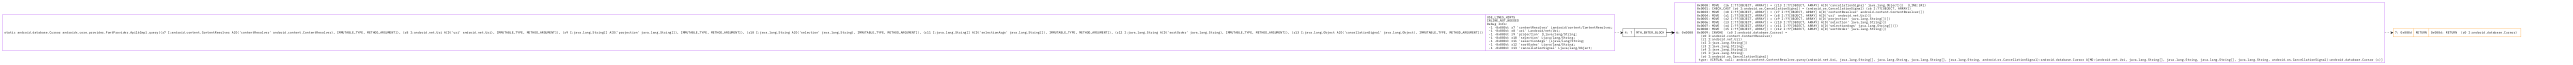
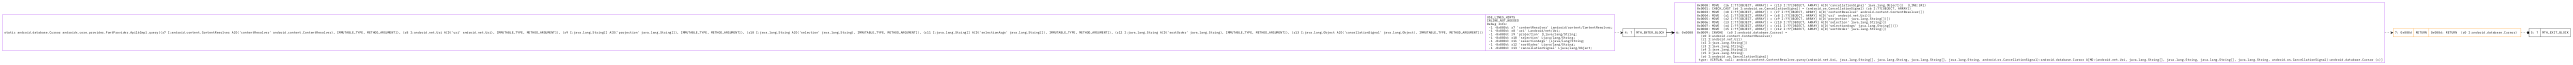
node "5: ?": added
